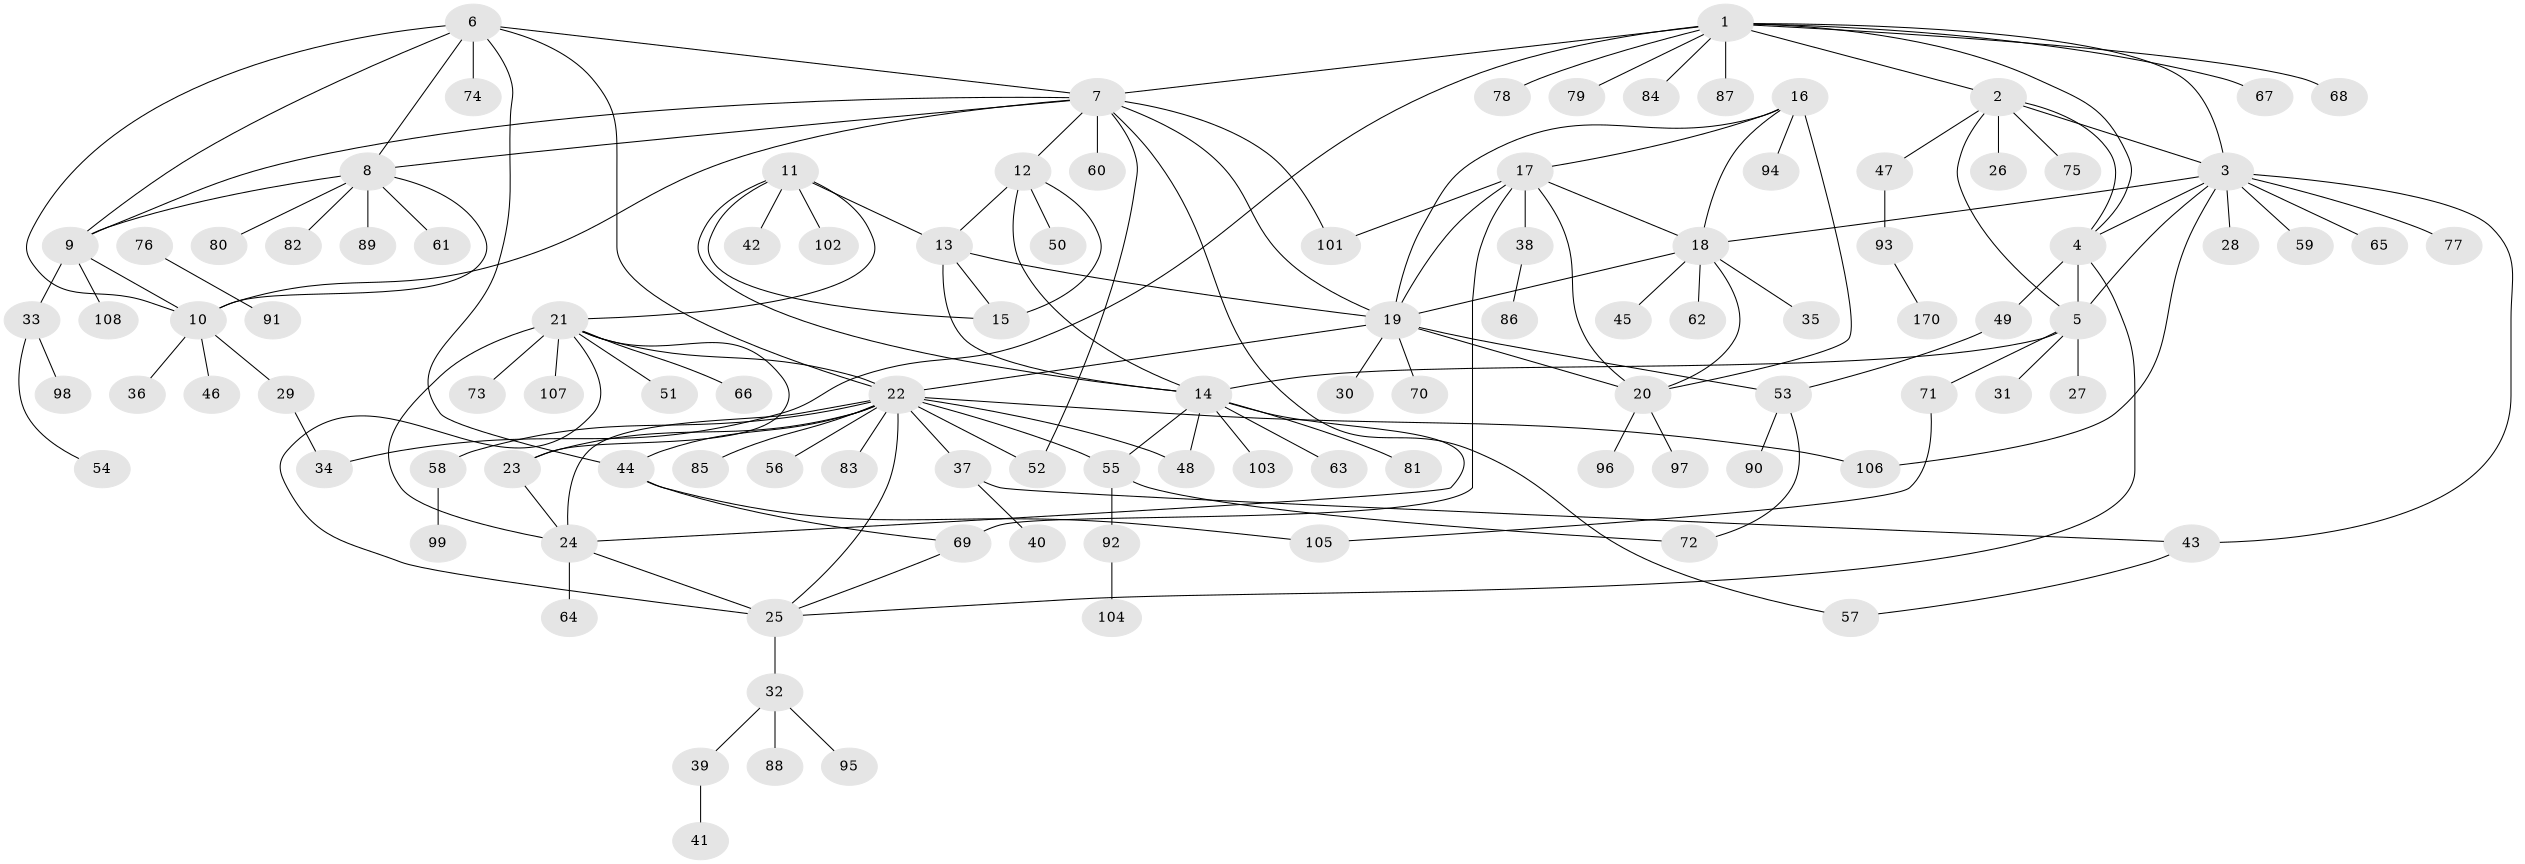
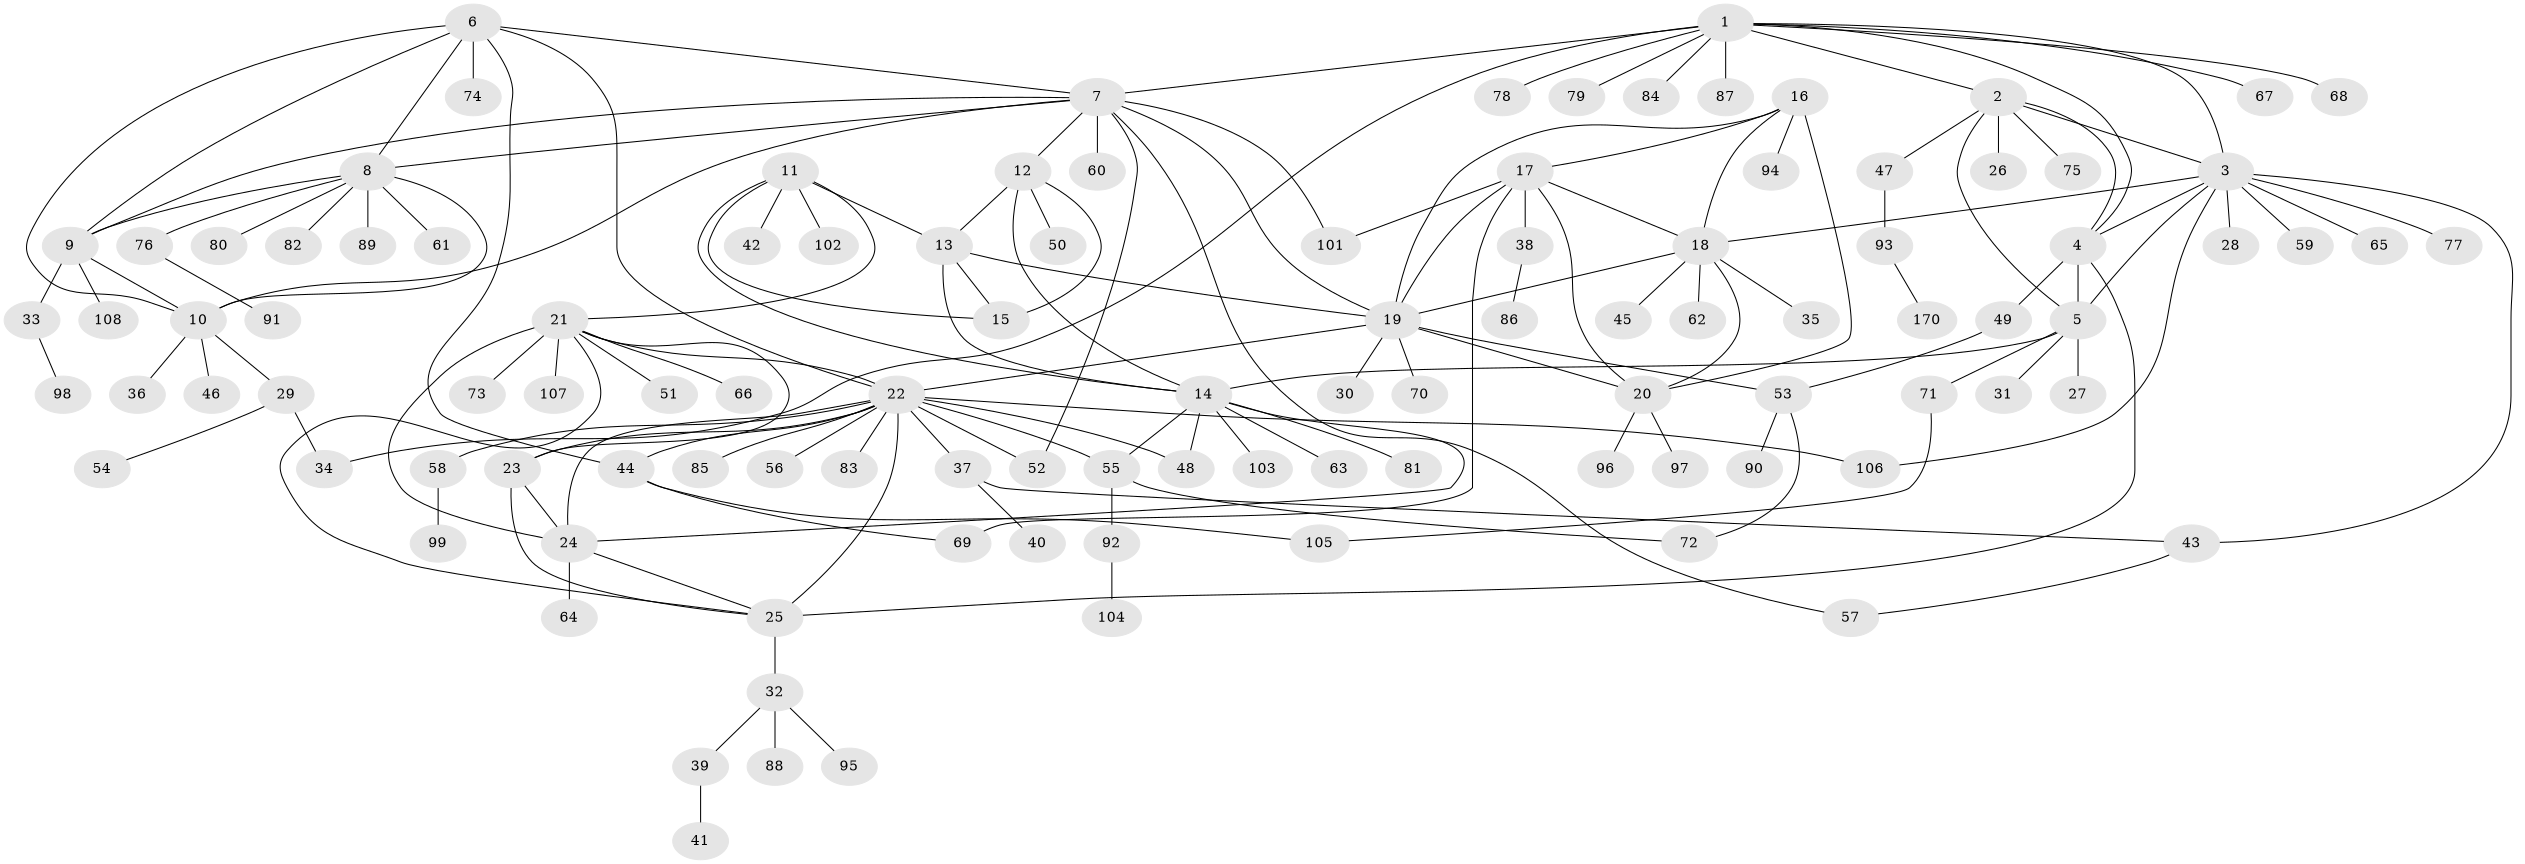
edge "8" -- "76": added
edge "33" -- "54": now "29" -- "54"
edge "69" -- "25": now "23" -- "25"
